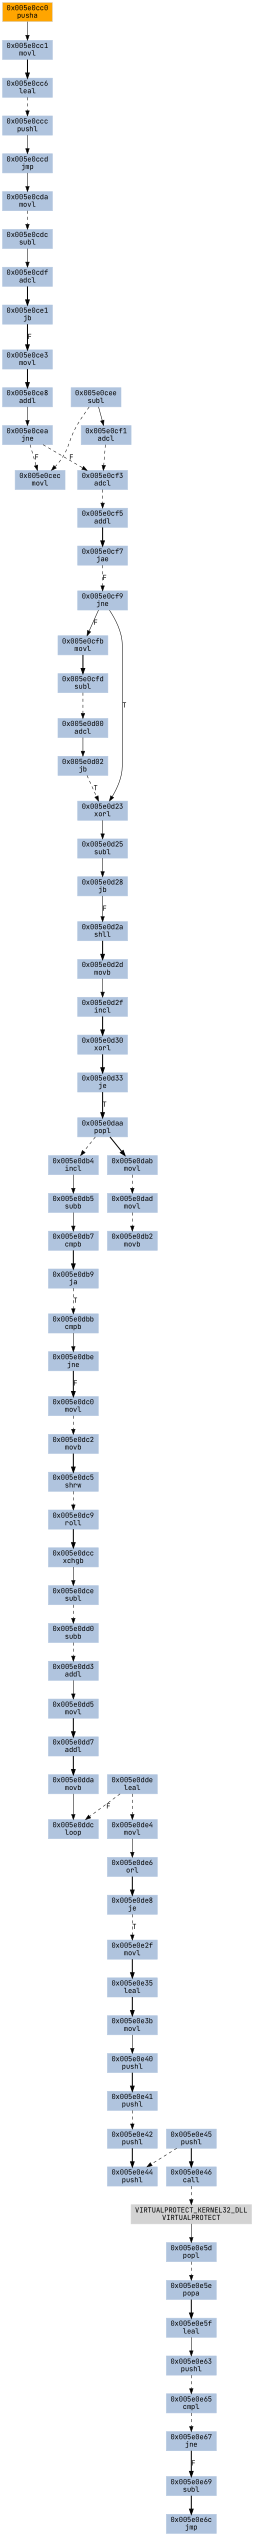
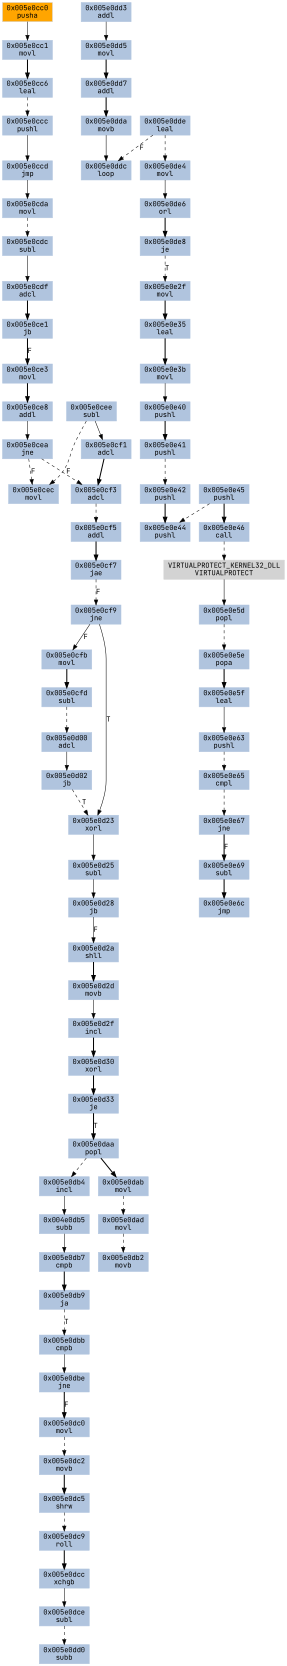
edge "0x005e0cf1 adcl" -> "0x005e0cf3 adcl": style dashed -> bold
node "0x005e0db5 subb": label "0x005e0db5 subb" -> "0x004e0db5 subb"
edge "0x005e0dd0 subb" -> "0x005e0dd3 addl": removed
